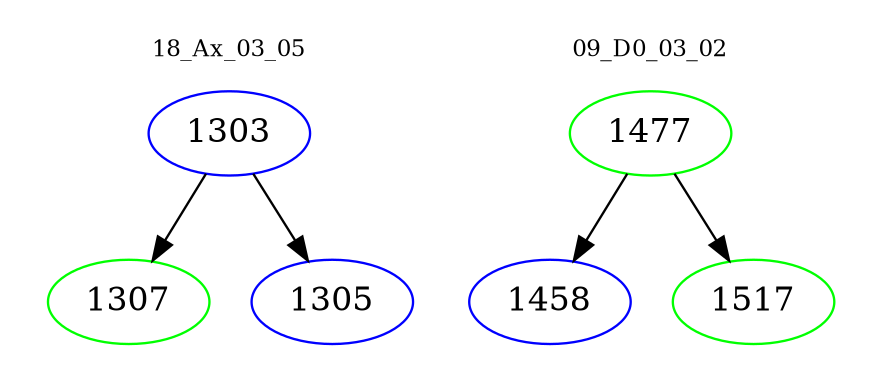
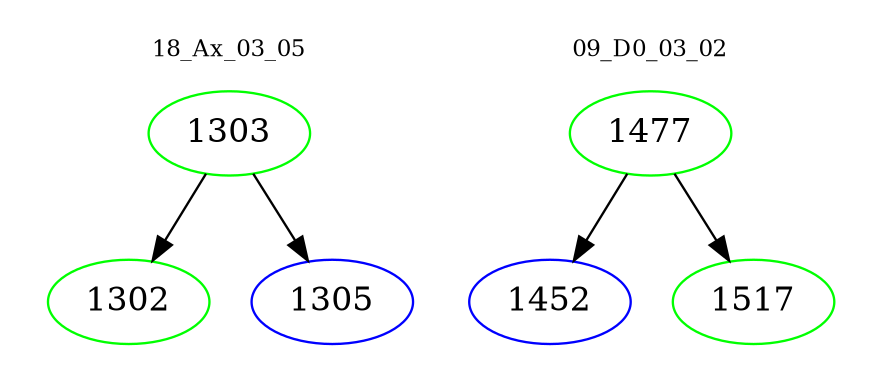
node "1303": color blue -> green
node "1307": label "1307" -> "1302"
node "1458": label "1458" -> "1452"
